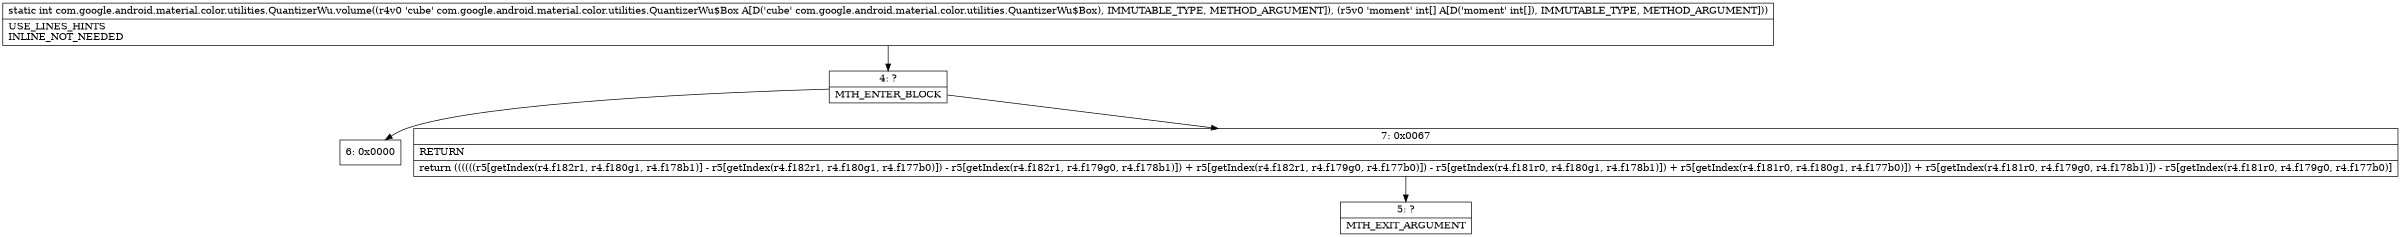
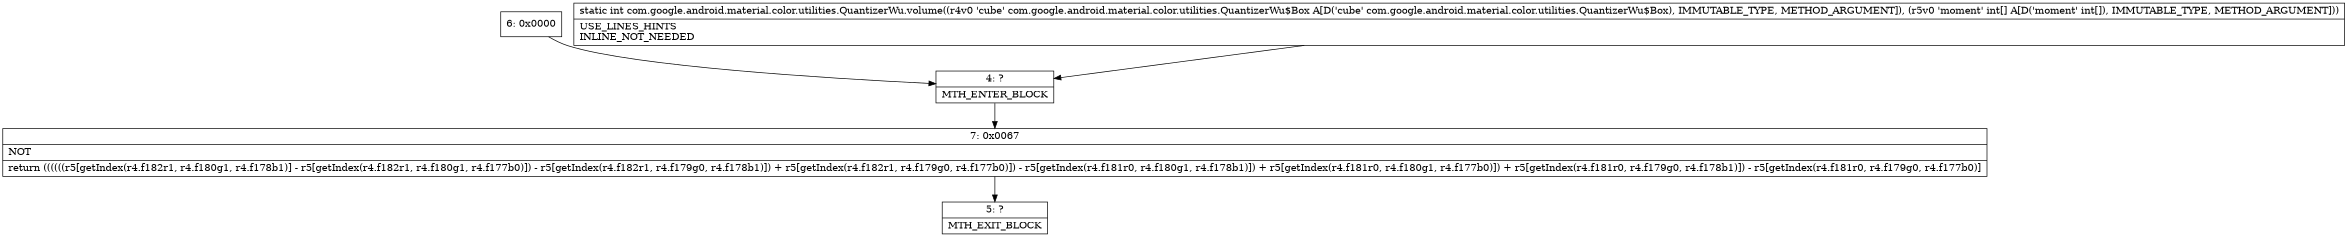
edge "4: ?" -> "6: 0x0000": reversed
node "7: 0x0067": text "RETURN" -> "NOT"
node "5: ?": text "MTH_EXIT_ARGUMENT" -> "MTH_EXIT_BLOCK"
